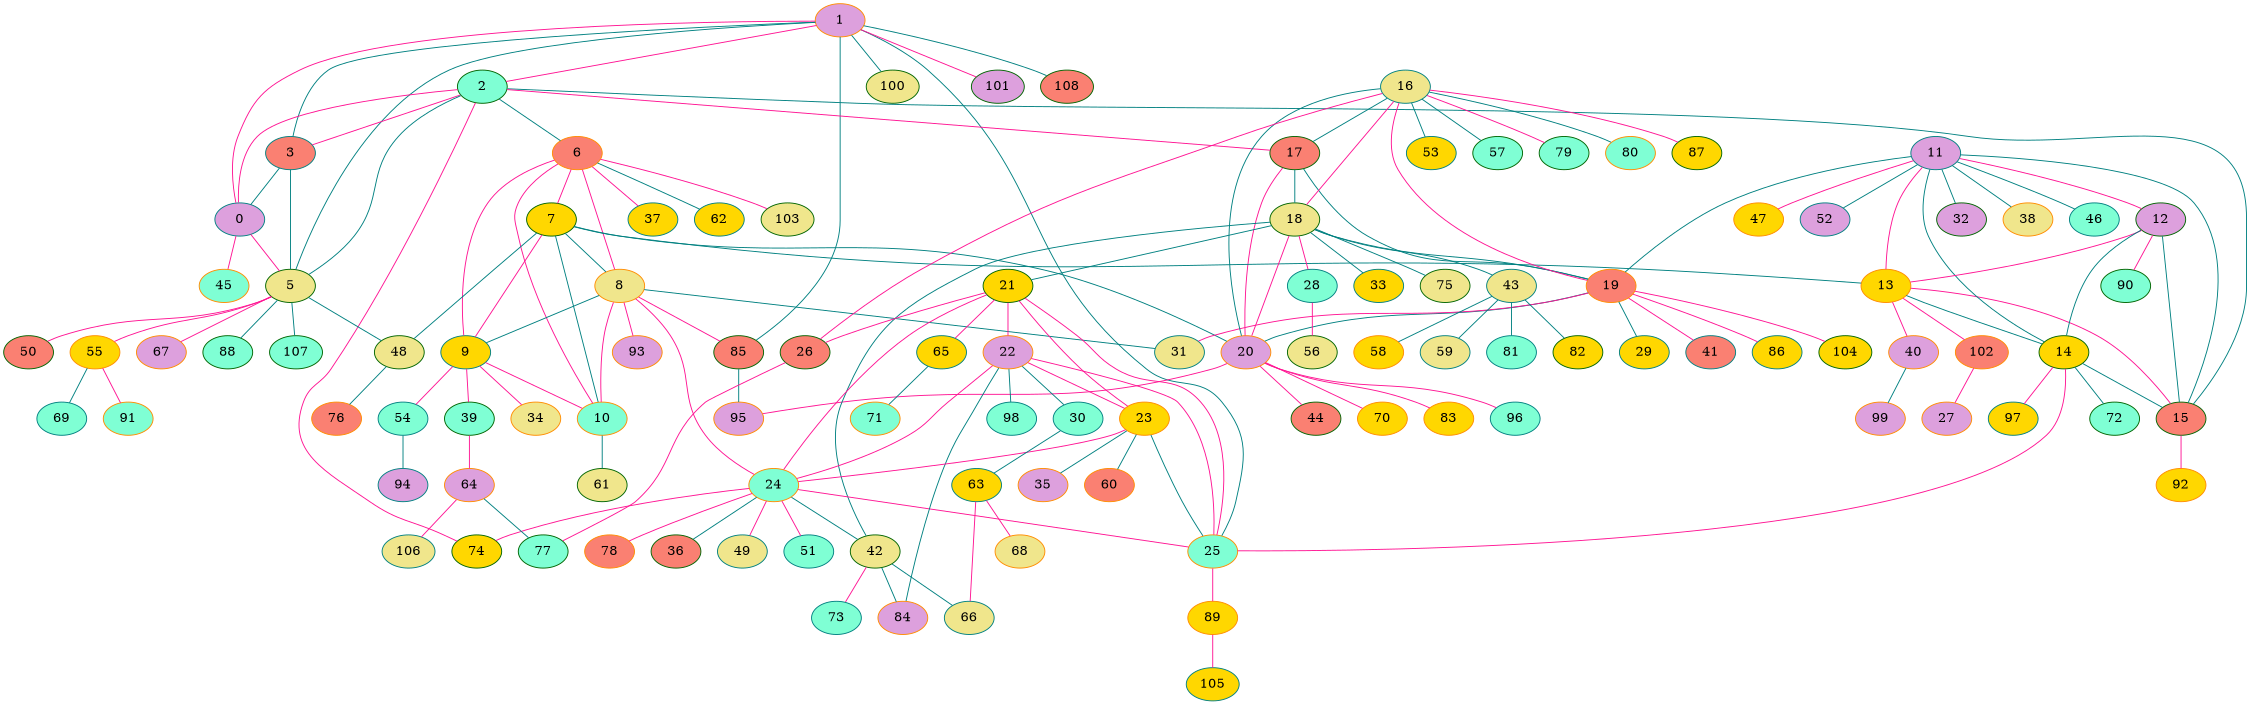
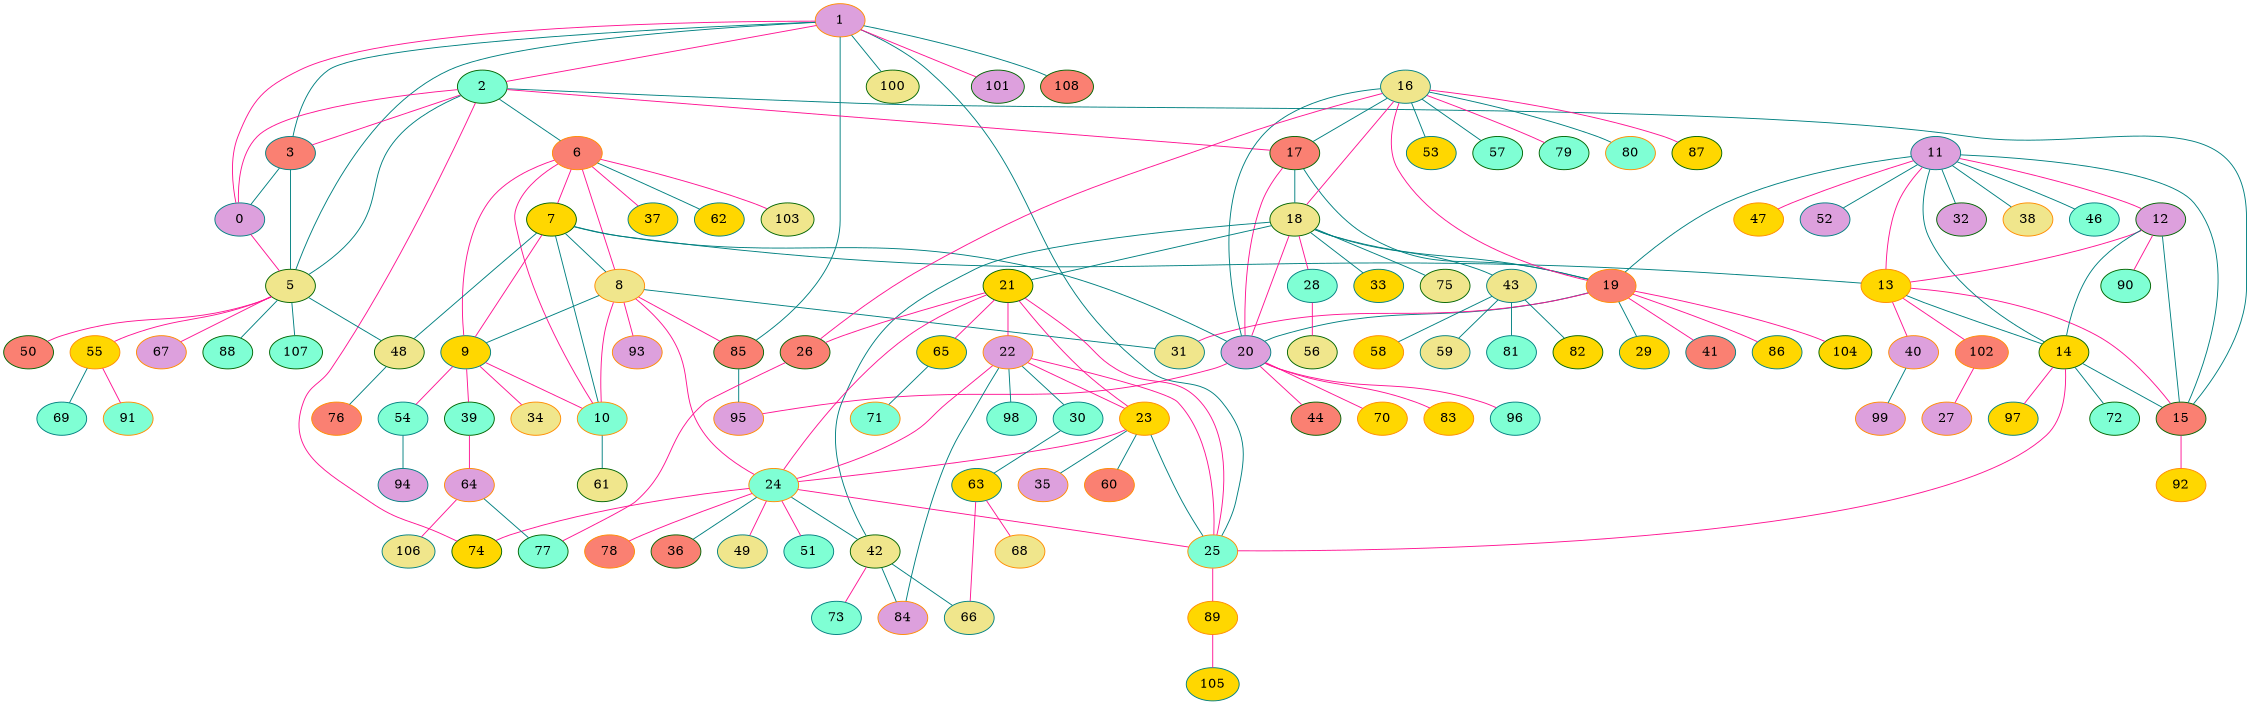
node "45": removed
node "20": color darkorange -> teal
